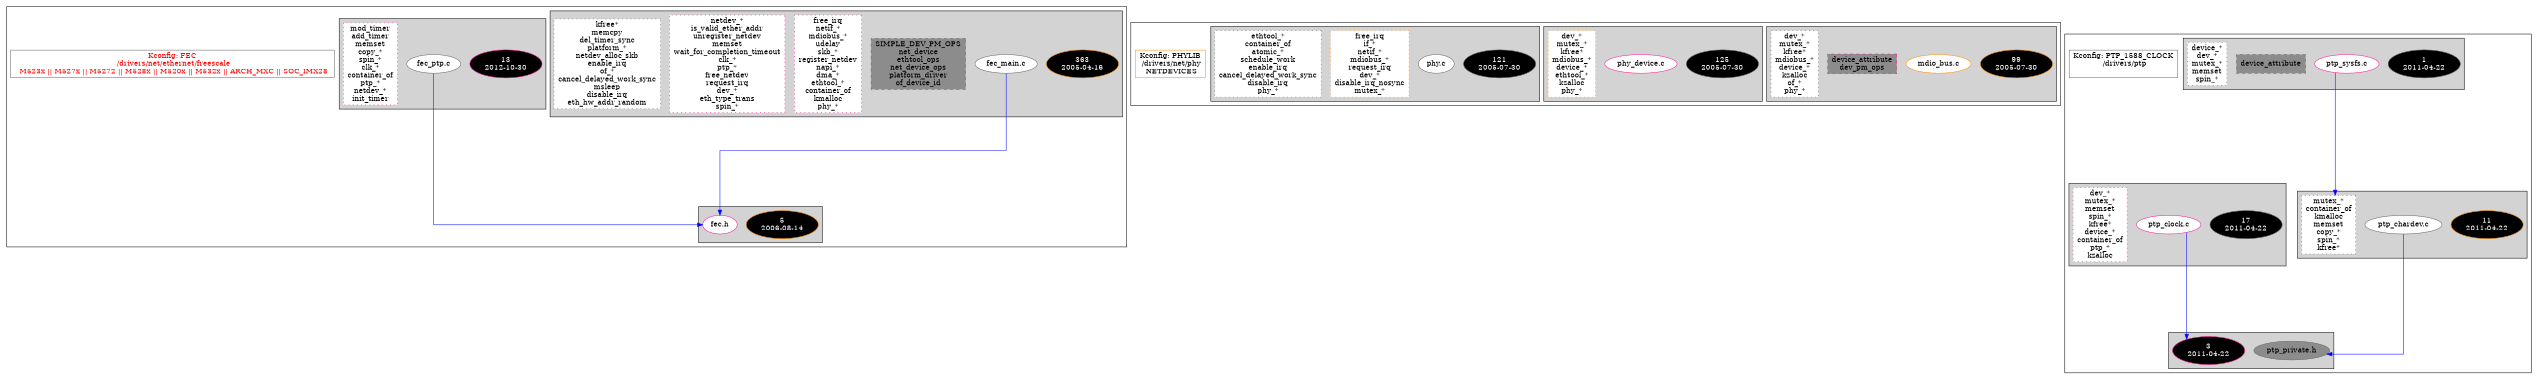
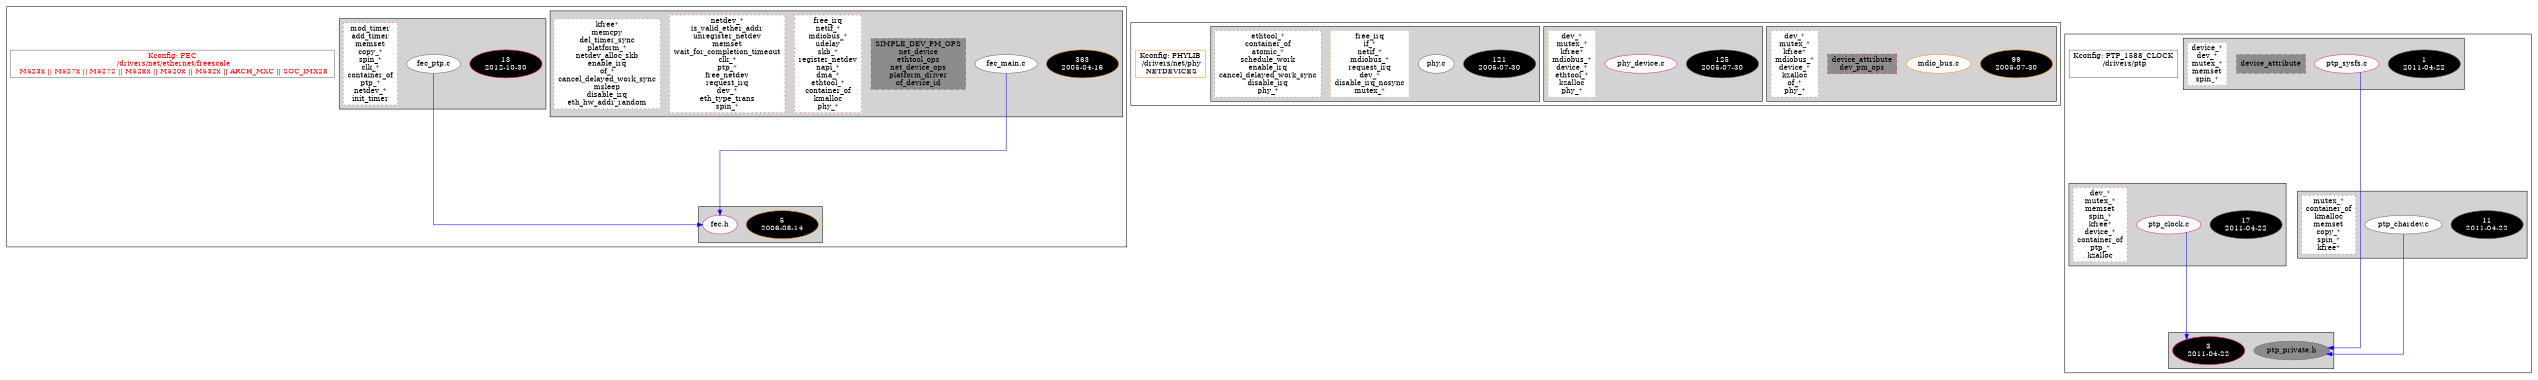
edge "ptp_sysfs.c" -> "mutex_* container_of kmalloc memset copy_* spin_* kfree*": now "ptp_sysfs.c" -> "ptp_private.h"
node "11 2011-04-22": color darkorange -> gray40
